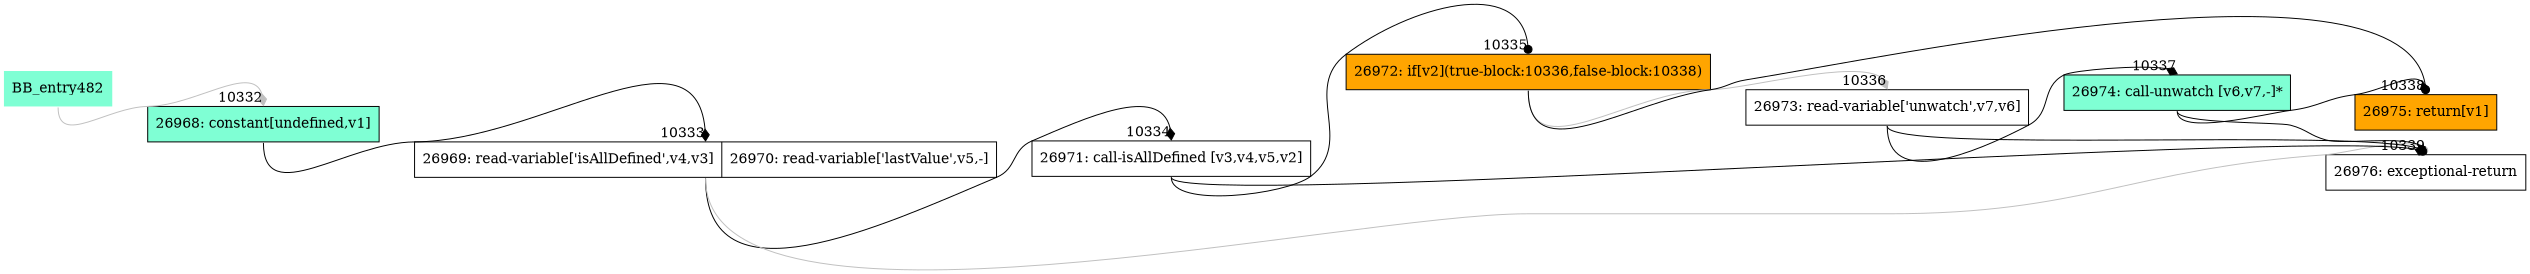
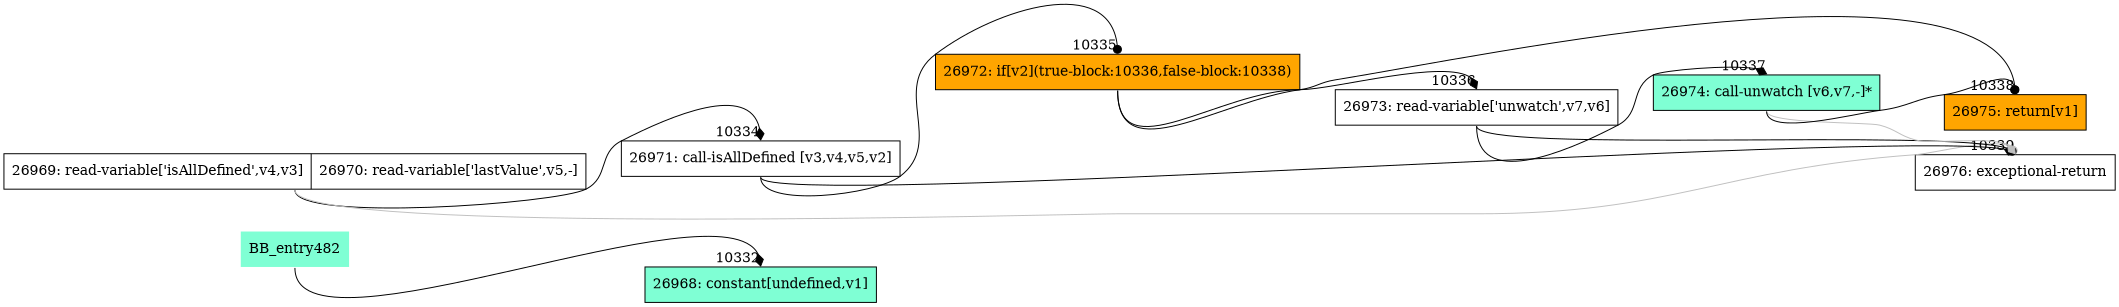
edge "26972: if[v2](true-block:10336,false-block:10338)" -> "26973: read-variable['unwatch',v7,v6]": color gray -> black
edge "BB_entry482" -> "26968: constant[undefined,v1]": color gray -> black
edge "26974: call-unwatch [v6,v7,-]*" -> "26975: return[v1]": arrowhead diamond -> dot
edge "26974: call-unwatch [v6,v7,-]*" -> "26976: exceptional-return": color black -> gray
edge "26968: constant[undefined,v1]" -> "26969: read-variable['isAllDefined',v4,v3]": removed
